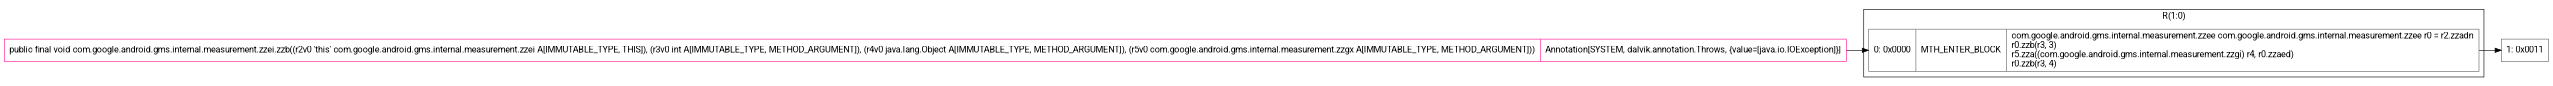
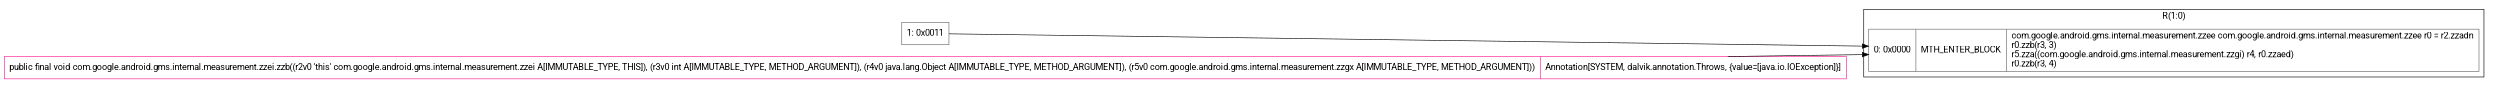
edge "0: 0x0000" -> "1: 0x0011": reversed
